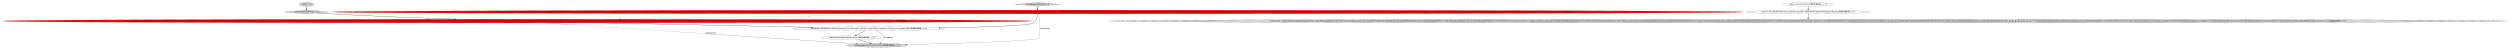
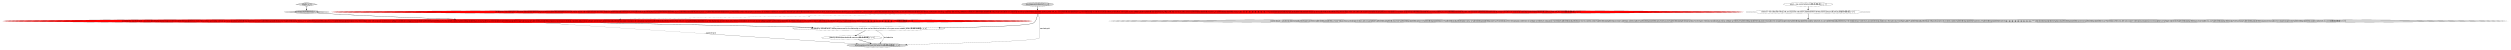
node "setUp['0', '0', '1']": shape ellipse -> diamond
node "searchByQueryFindsEntry['1', '0', '0']": shape diamond -> ellipse
